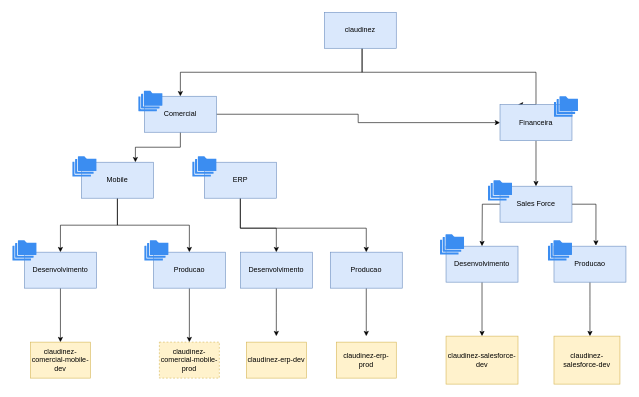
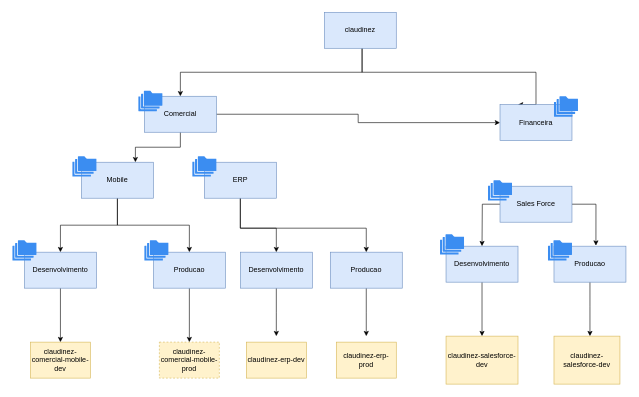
edge "Financeira" -> "Sales Force": removed
